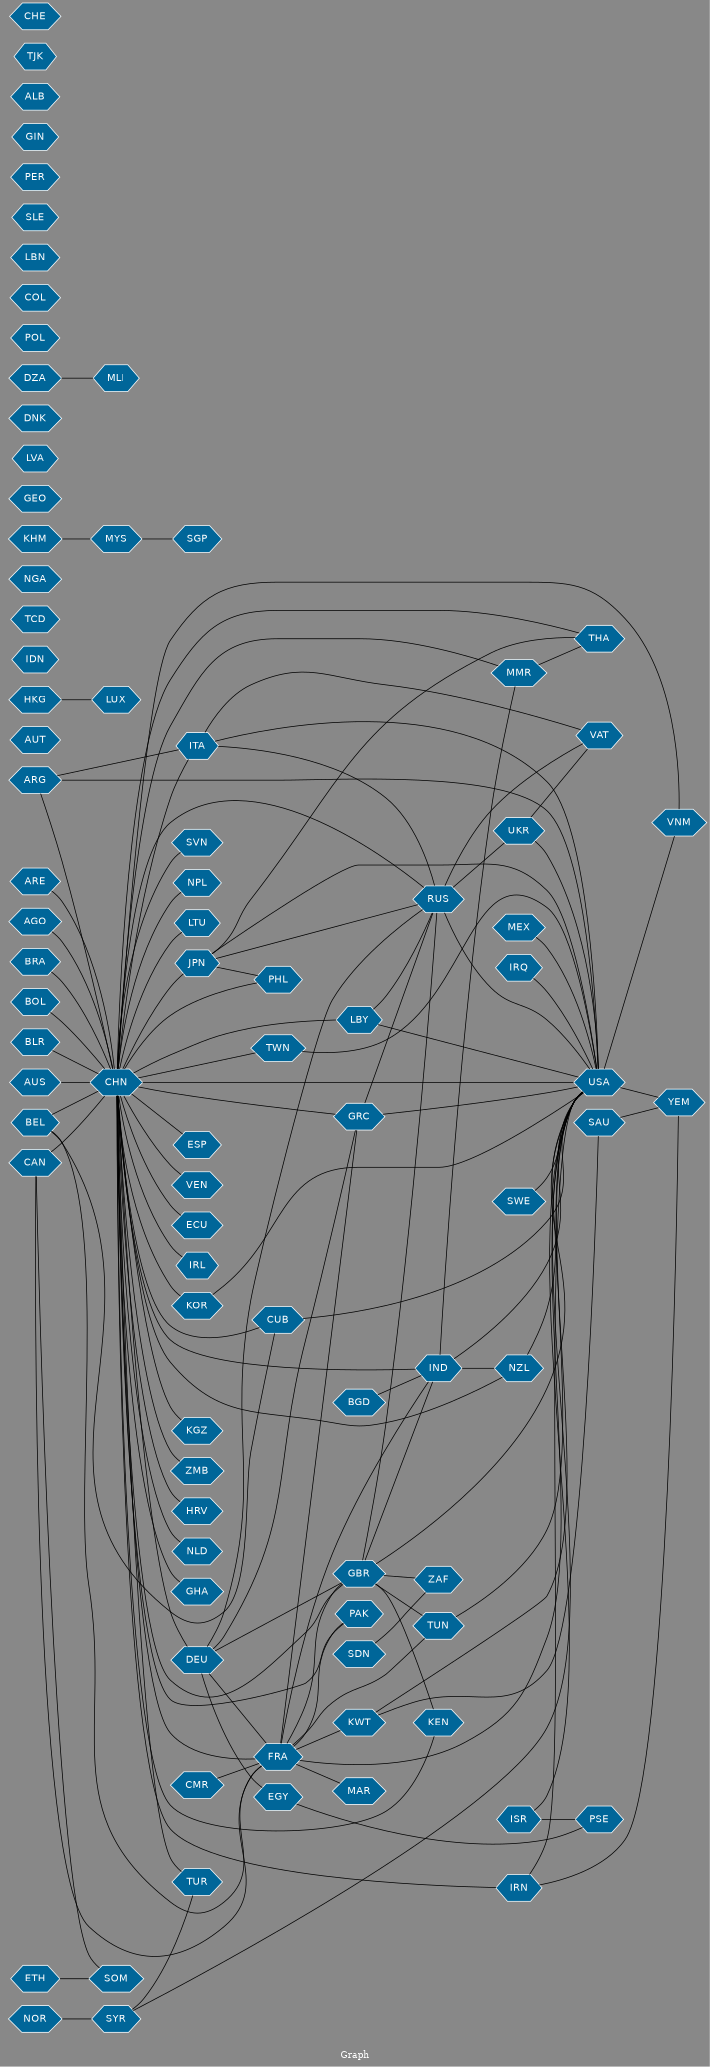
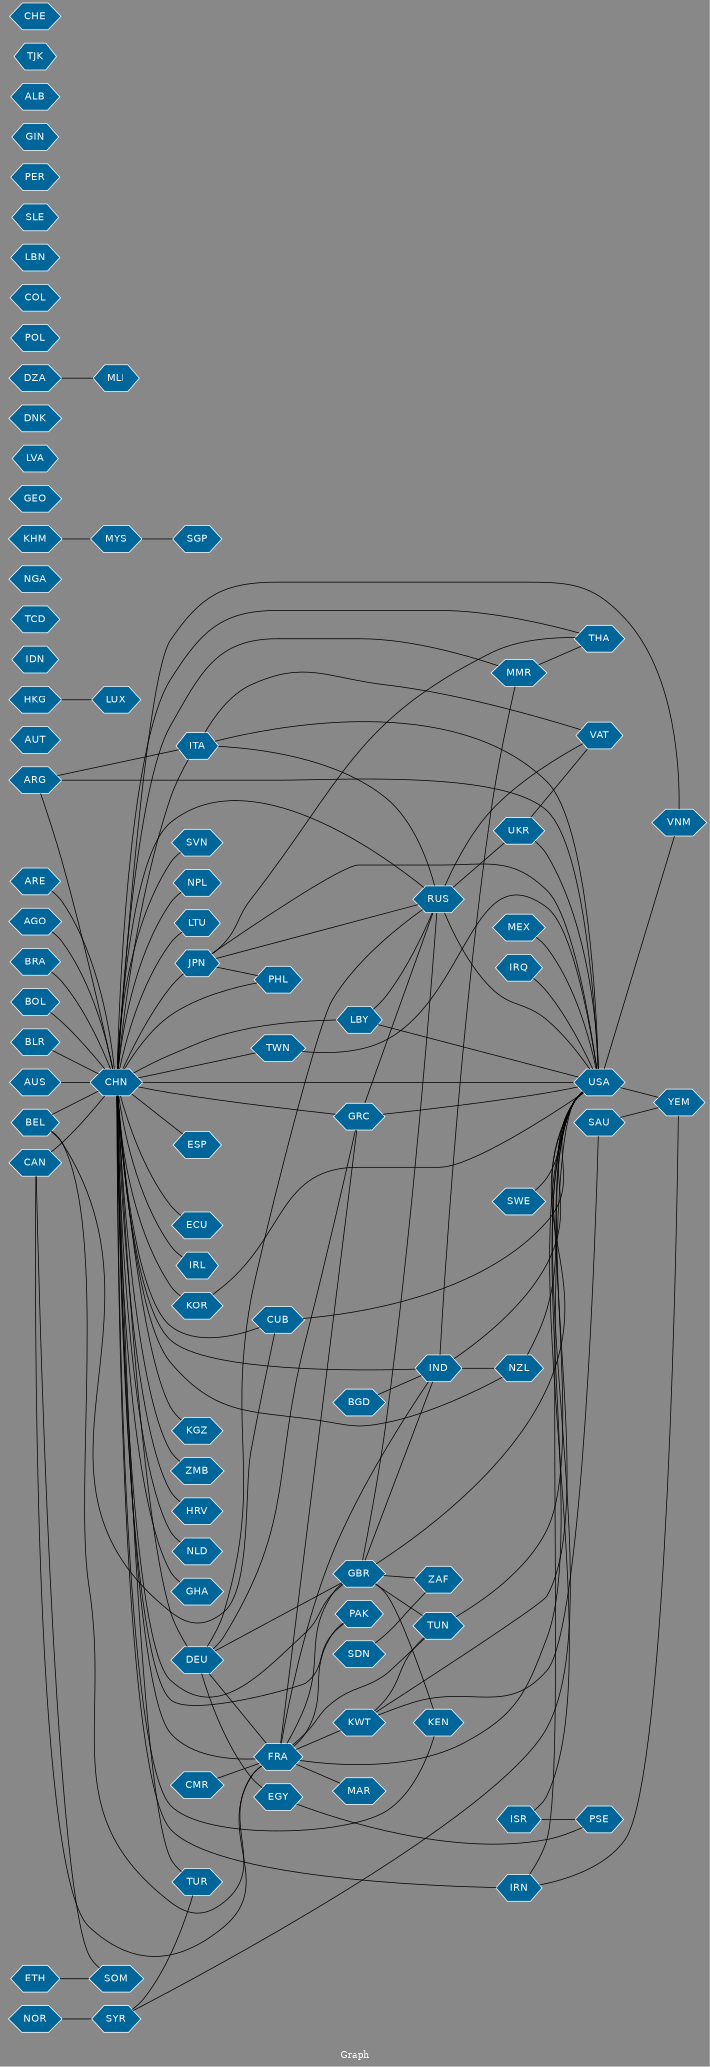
node "VEN": removed
edge "TUN" -- "KWT": added
